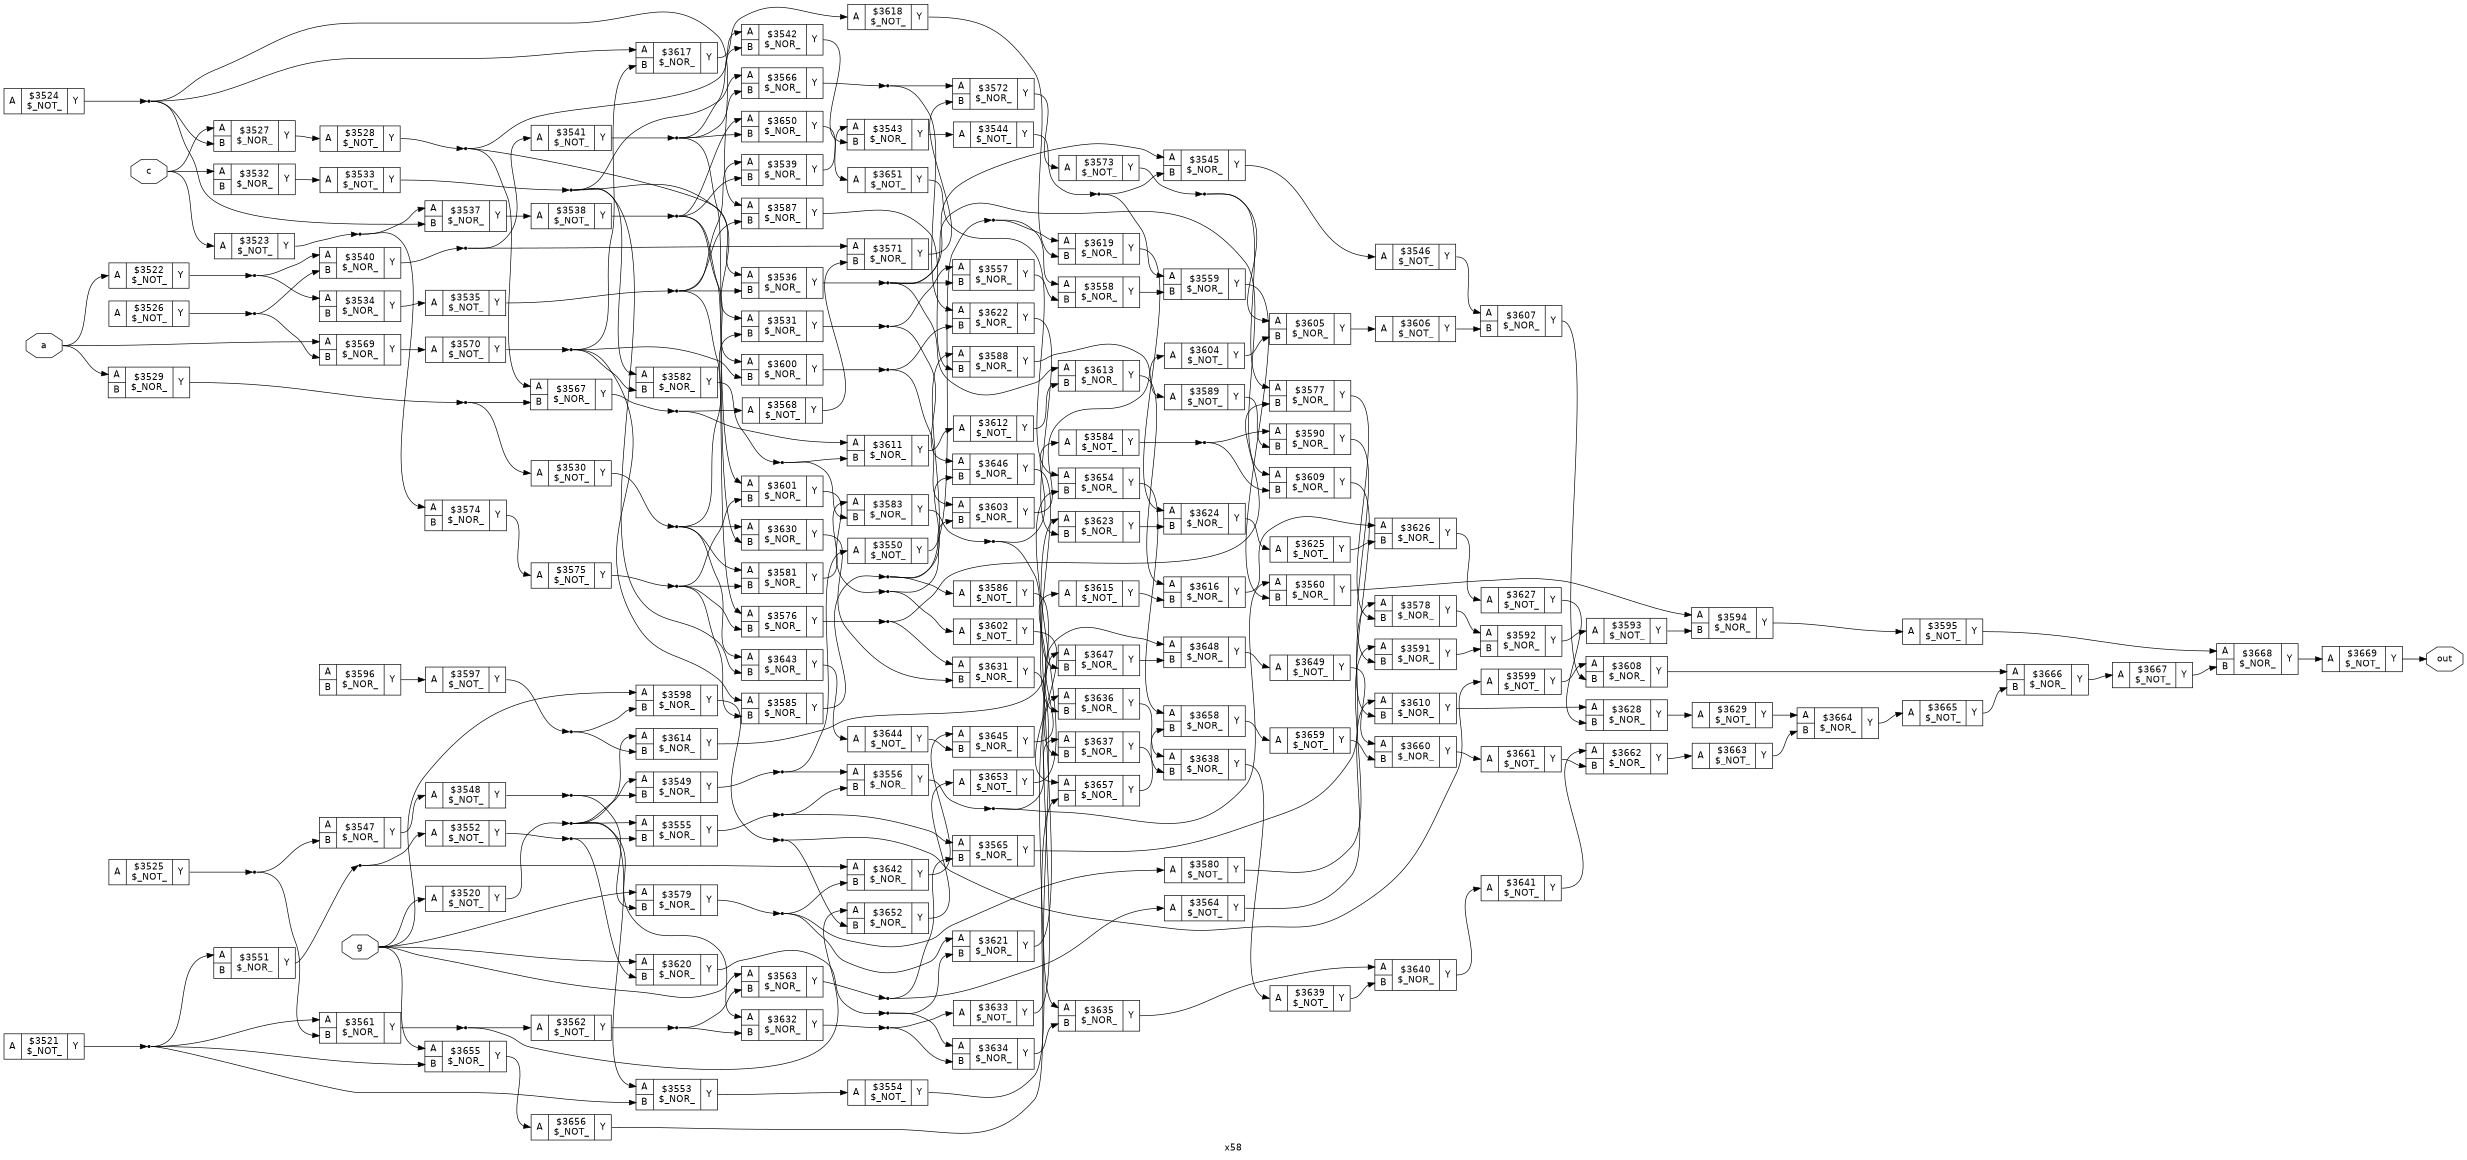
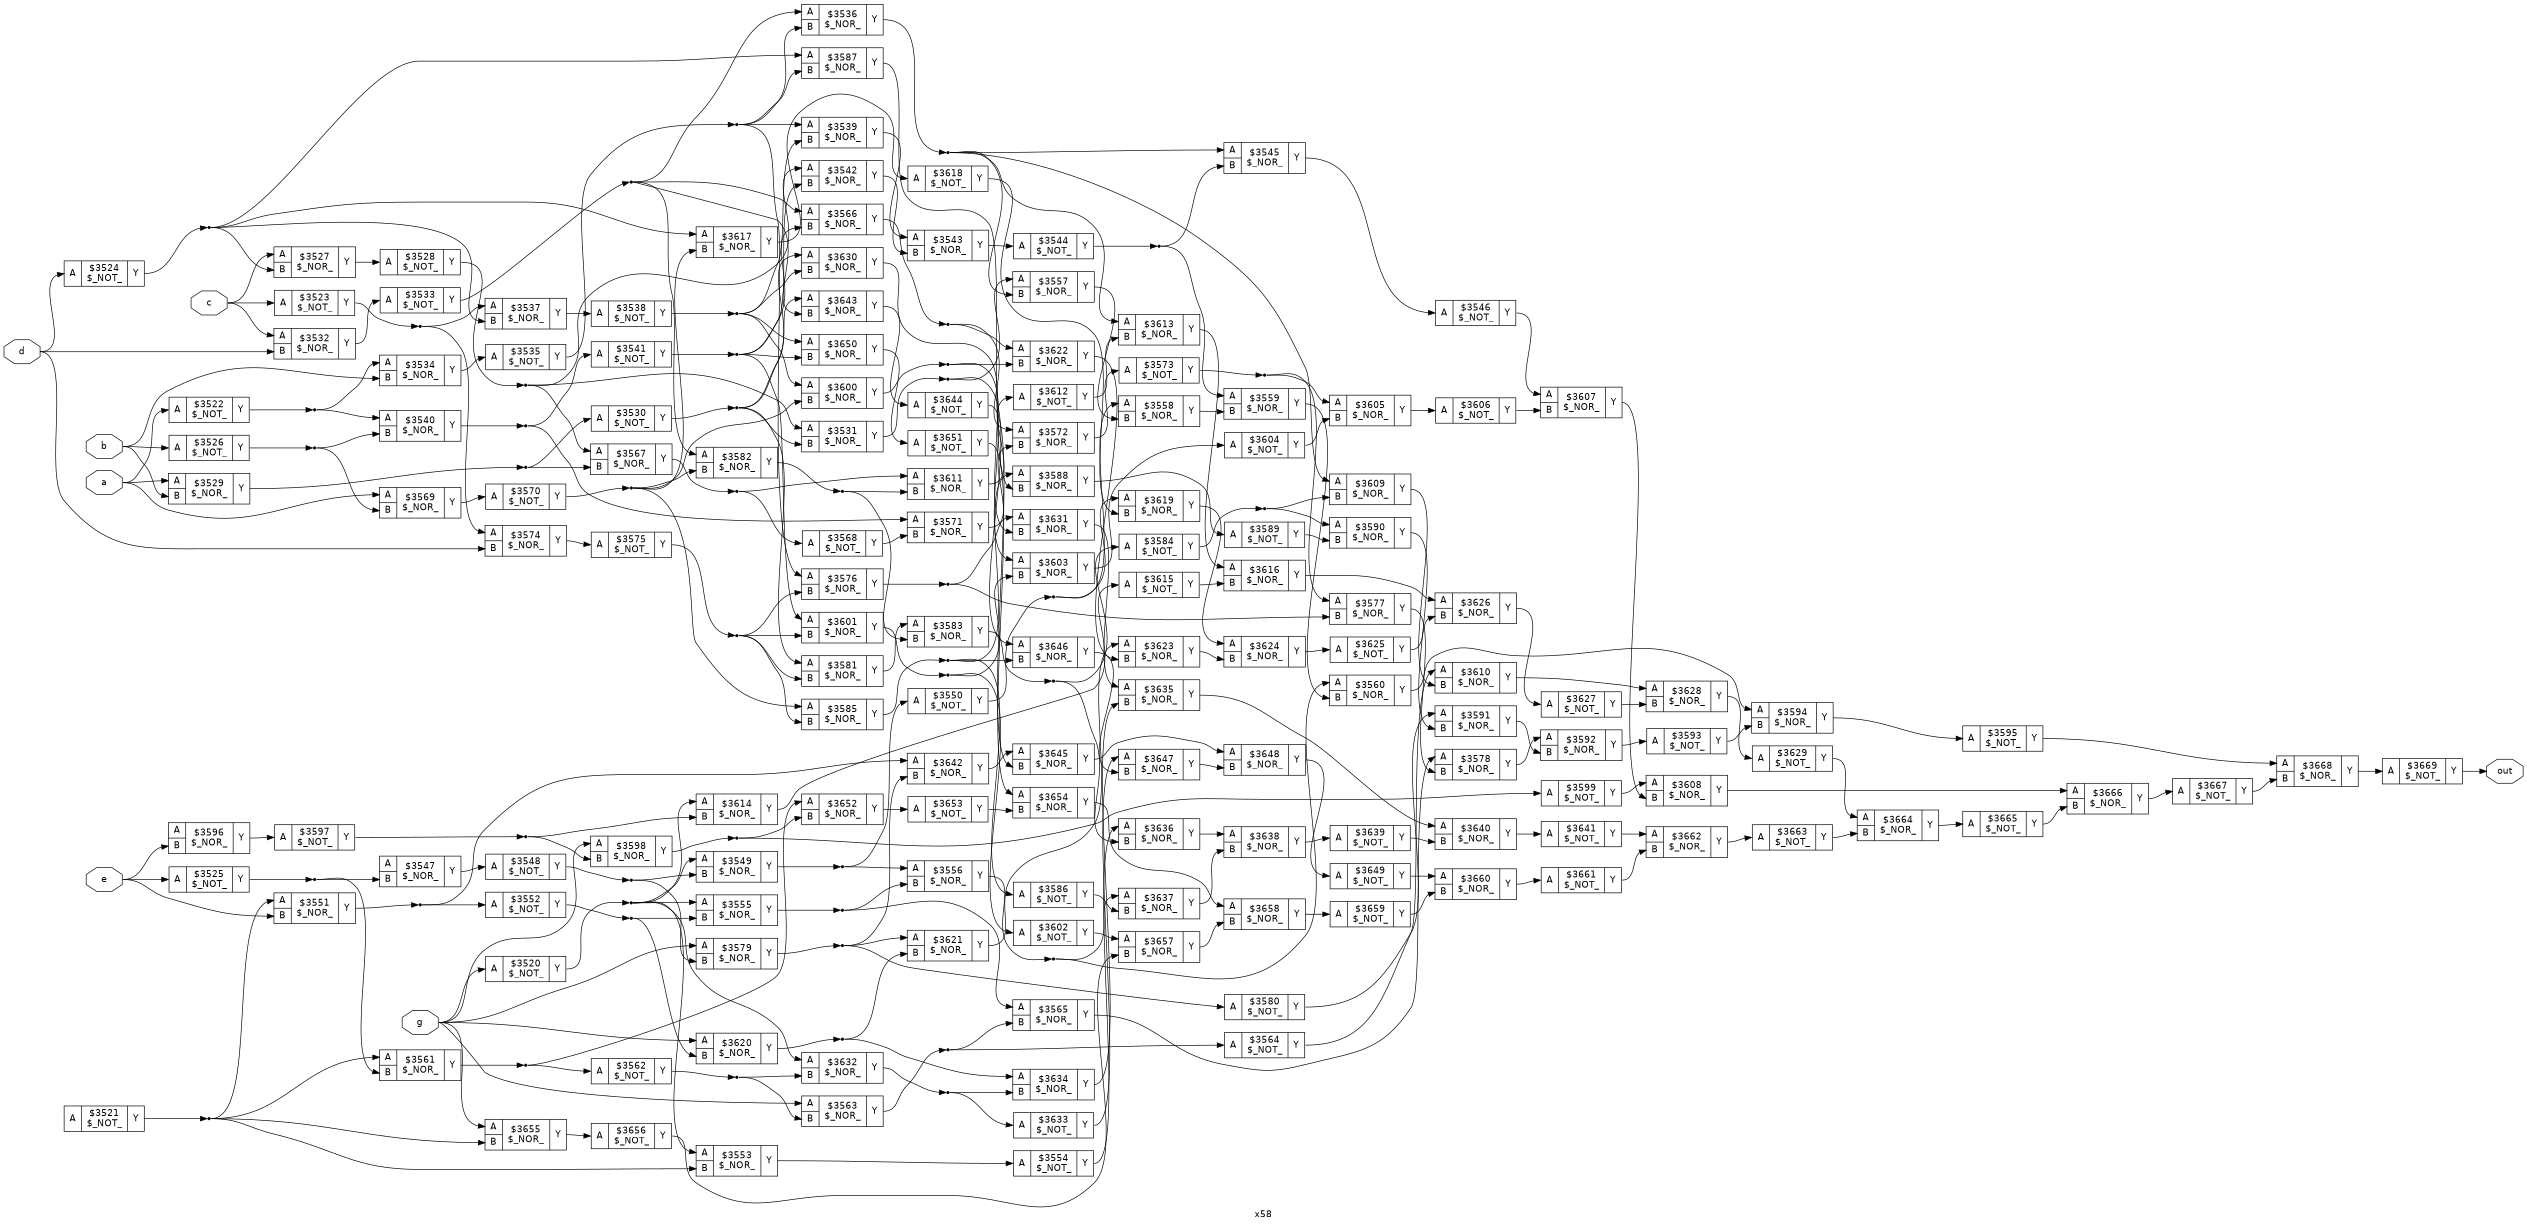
node "d": added
node "b": added
node "e": added
